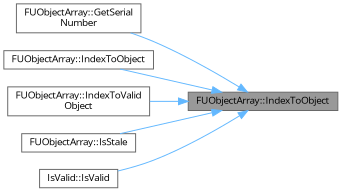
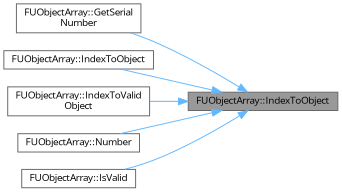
node "FUObjectArray::IsStale": label "FUObjectArray::IsStale" -> "FUObjectArray::Number"
node "IsValid::IsValid": label "IsValid::IsValid" -> "FUObjectArray::IsValid"
